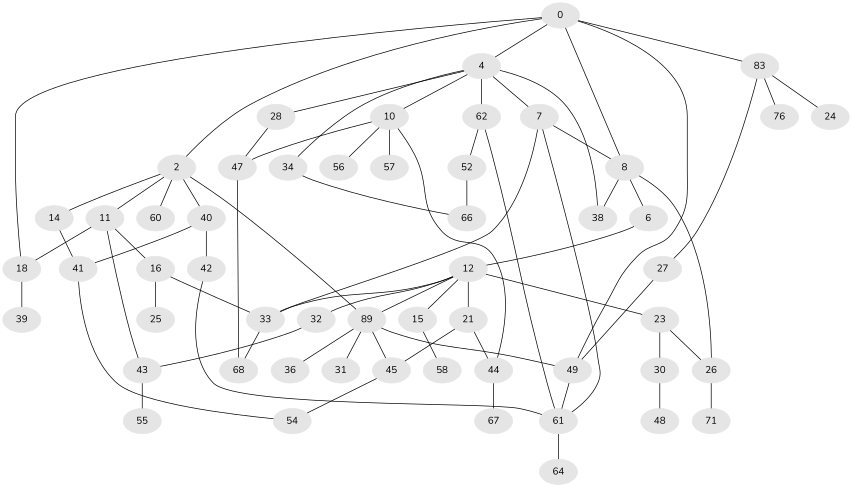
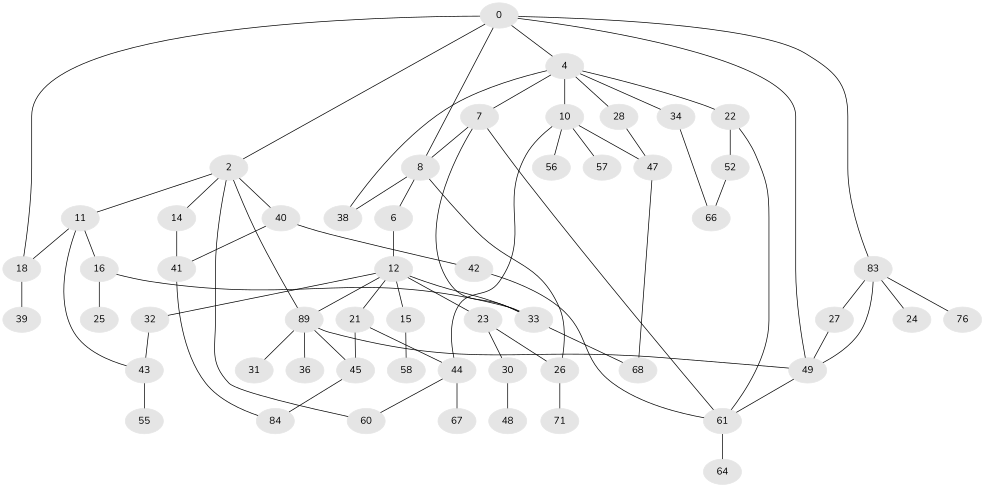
node "62": label "62" -> "22"
edge "83" -- "49": added
edge "44" -- "60": added
node "54": label "54" -> "84"
